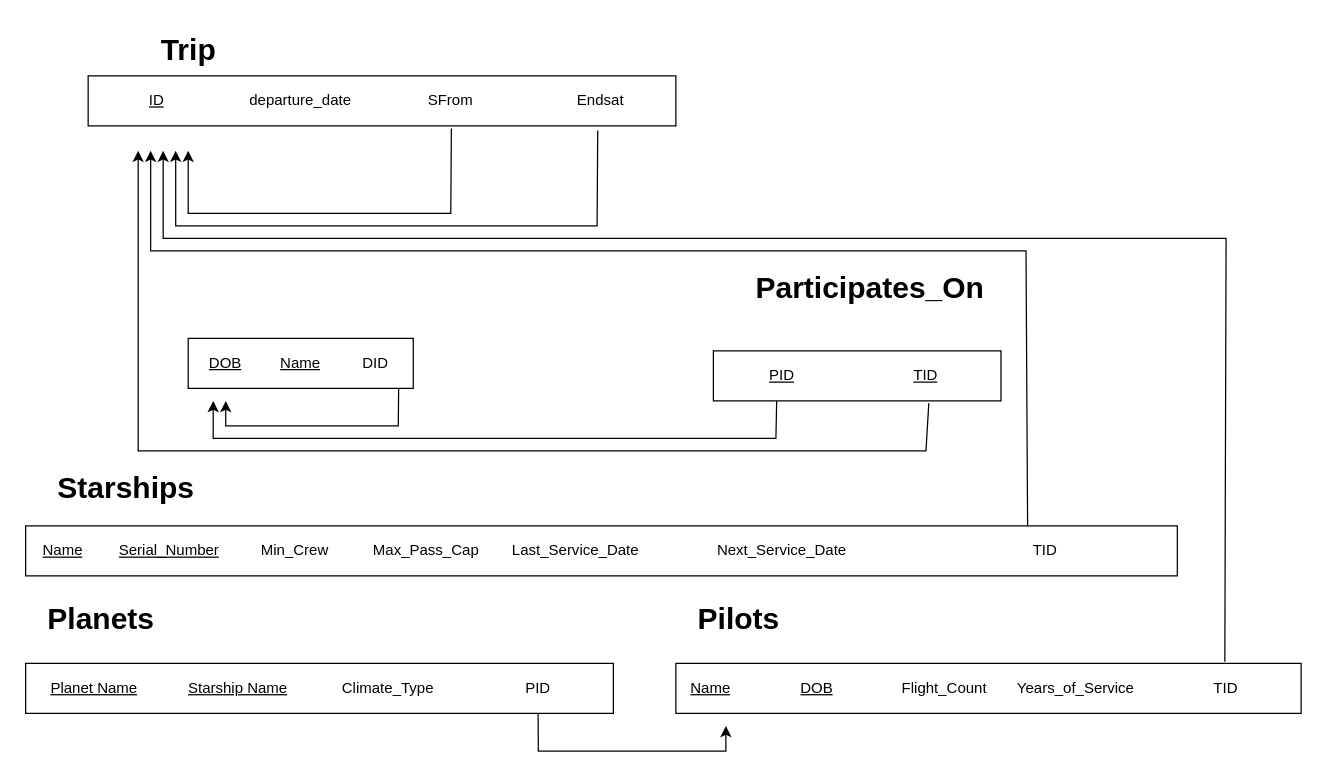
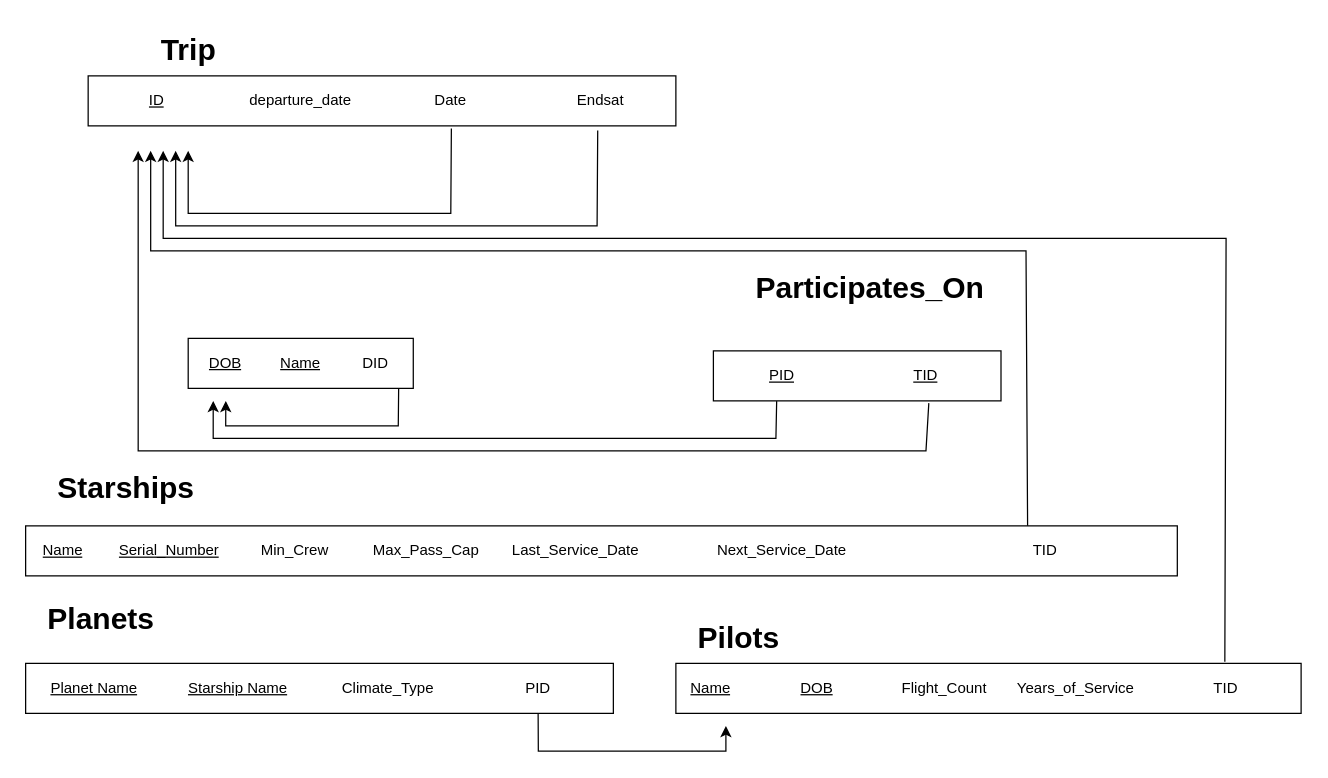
node "SFrom": label "SFrom" -> "Date"
node "Pilots": moved (738, 619) -> (738, 638)
